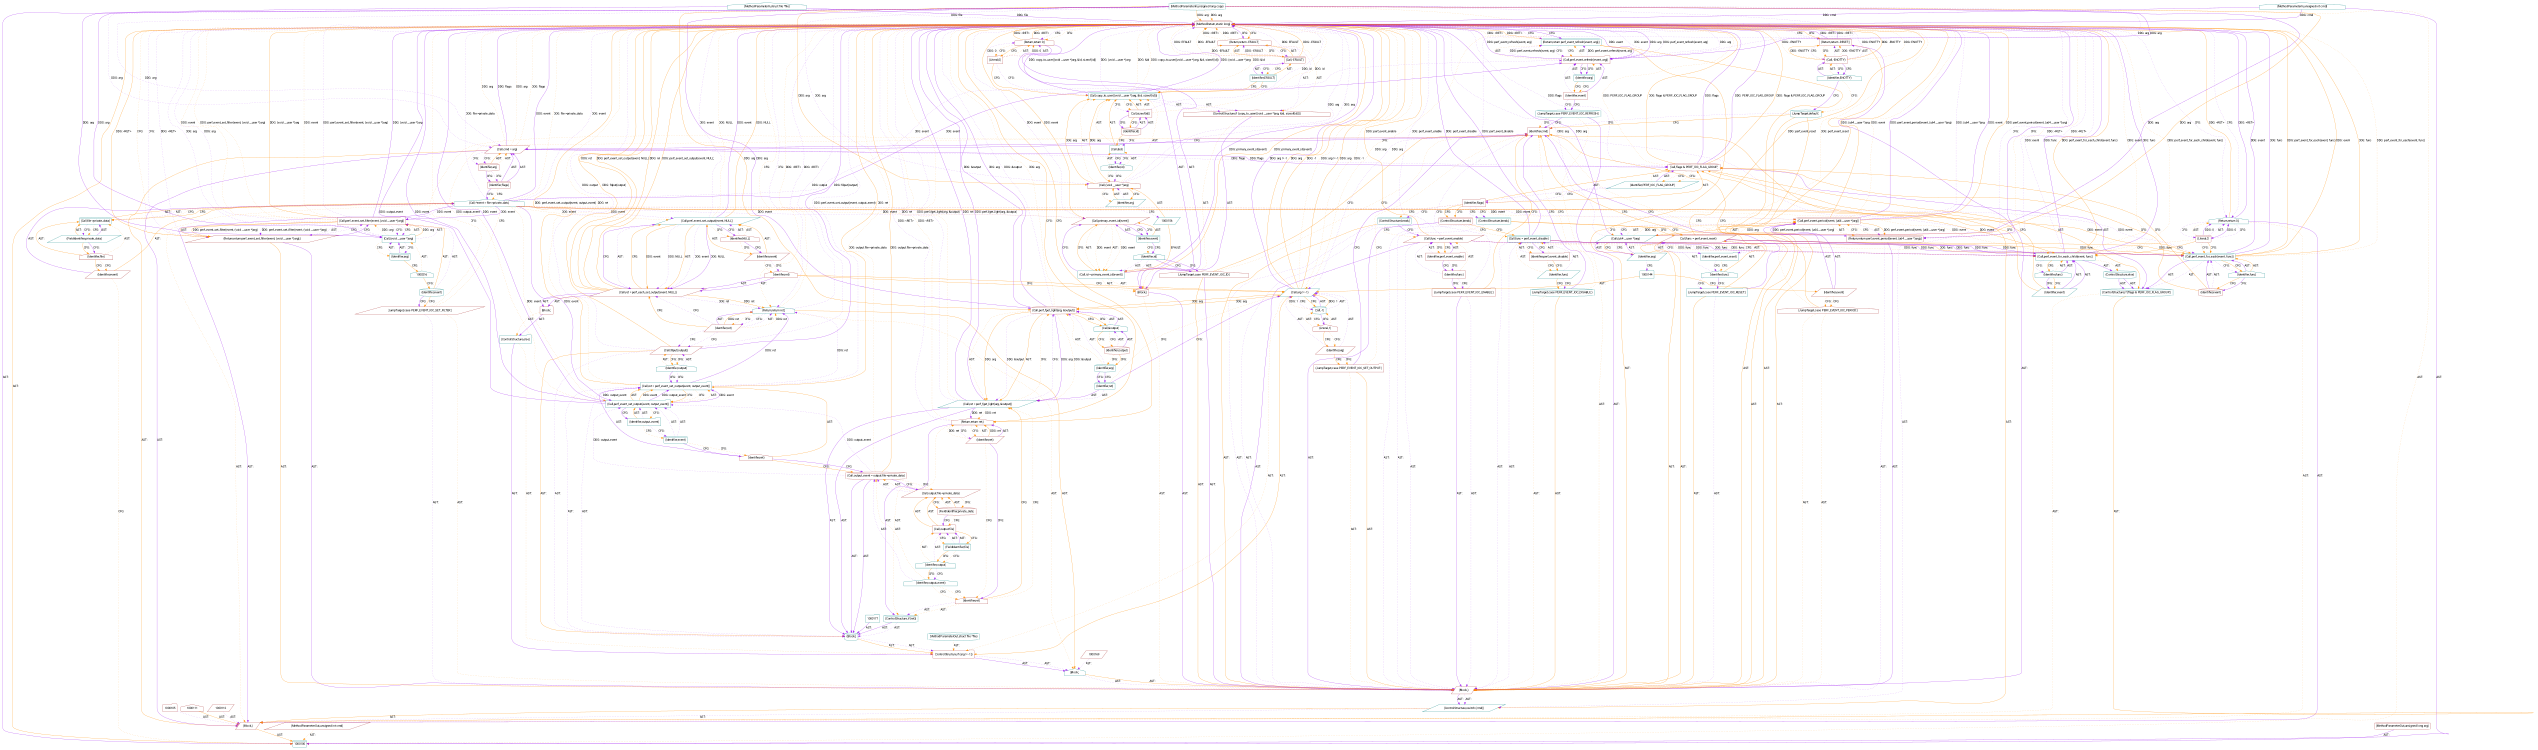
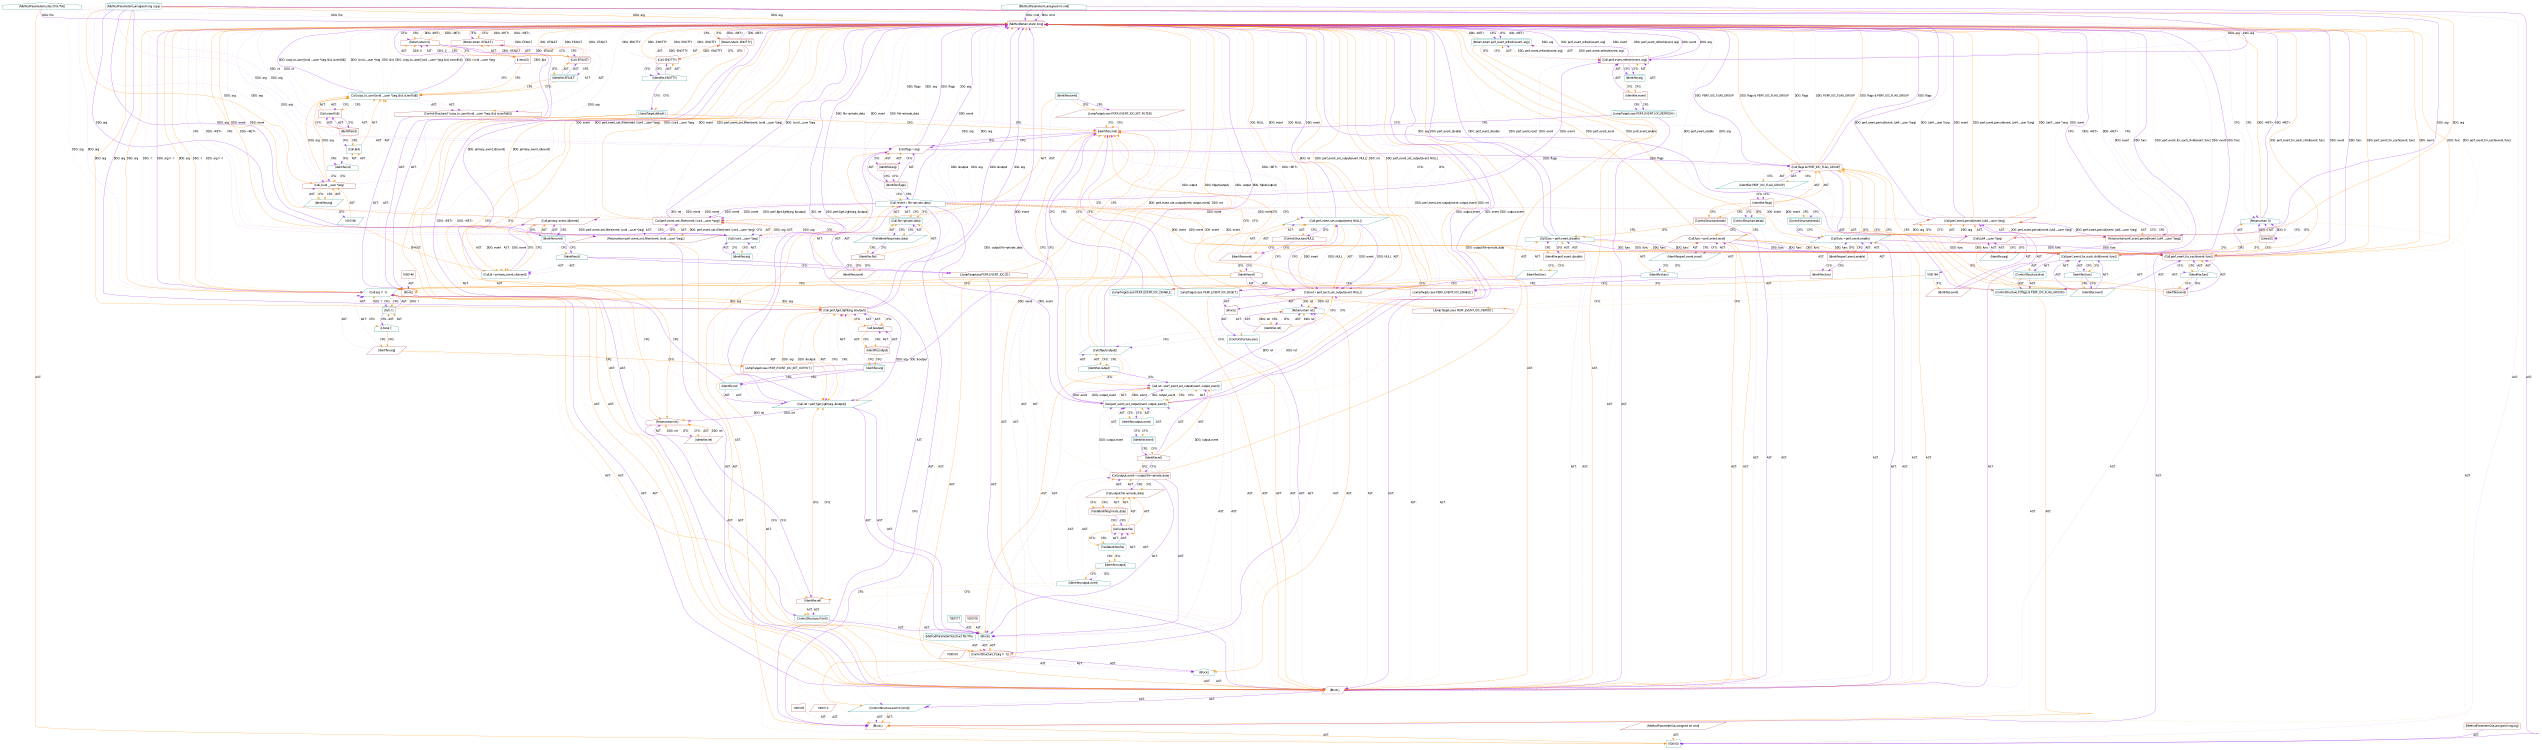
node "(Return,return -RESET;)": label "(Return,return -RESET;)" -> "(Return,return -ENOTTY;)"
edge "(MethodReturn,static long)" -> "1000100": removed, label "AST:"
node "(Call,cmd = arg)": label "(Call,cmd = arg)" -> "(Call,flags = arg)"
edge "(MethodParameterIn,struct file *file)" -> "1000100": color purple -> darkorange
node "(Call,perf_event_period(event, (u64 __user *)arg))": shape cylinder -> parallelogram
node "(Identifier,NULL)": label "(Identifier,NULL)" -> "(ControlStructure,NULL)"
node "(Call,func = perf_event_enable)": color brown -> teal
node "(Call,func = perf_event_disable)": shape cylinder -> house
node "(Call,(u64 __user *)arg)": color teal -> brown
node "(Identifier,perf_event_reset)": shape folder -> parallelogram
node "(Call,perf_event_for_each(event, func))": color teal -> brown
node "1000148": added
node "1000216": removed
node "(JumpTarget,case PERF_EVENT_IOC_ID:)": label "(JumpTarget,case PERF_EVENT_IOC_ID:)" -> "(JumpTarget,arg PERF_EVENT_IOC_ID:)"
node "(Call,&output)": color teal -> brown
node "(Literal,1)": color brown -> teal
node "(Call,fdput(output))": color brown -> teal
node "1000177": shape folder -> cylinder
node "1000176": added
node "(ControlStructure,if (arg != -1))": shape folder -> cylinder
edge "(MethodParameterIn,unsigned long copy)" -> "1000100": color darkorange -> purple
node "1000111": removed
node "1000100": shape cylinder -> folder
